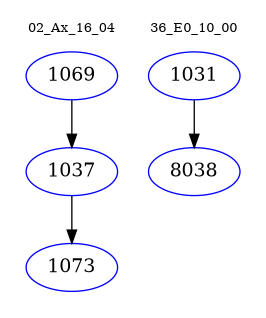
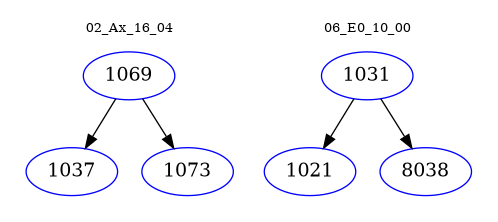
cluster "36_E0_10_00": label "36_E0_10_00" -> "06_E0_10_00"
node "1021": added
edge "1037" -> "1073": now "1069" -> "1073"
